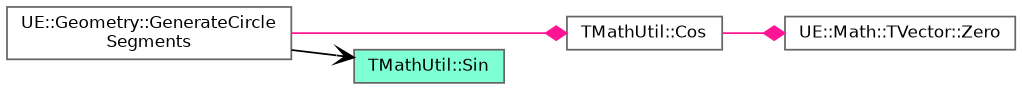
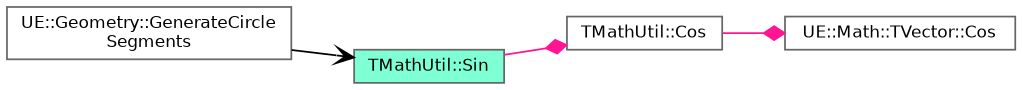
edge "UE::Geometry::GenerateCircle Segments" -> "TMathUtil::Cos": now "TMathUtil::Sin" -> "TMathUtil::Cos"
node "UE::Math::TVector::Zero": label "UE::Math::TVector::Zero" -> "UE::Math::TVector::Cos"
